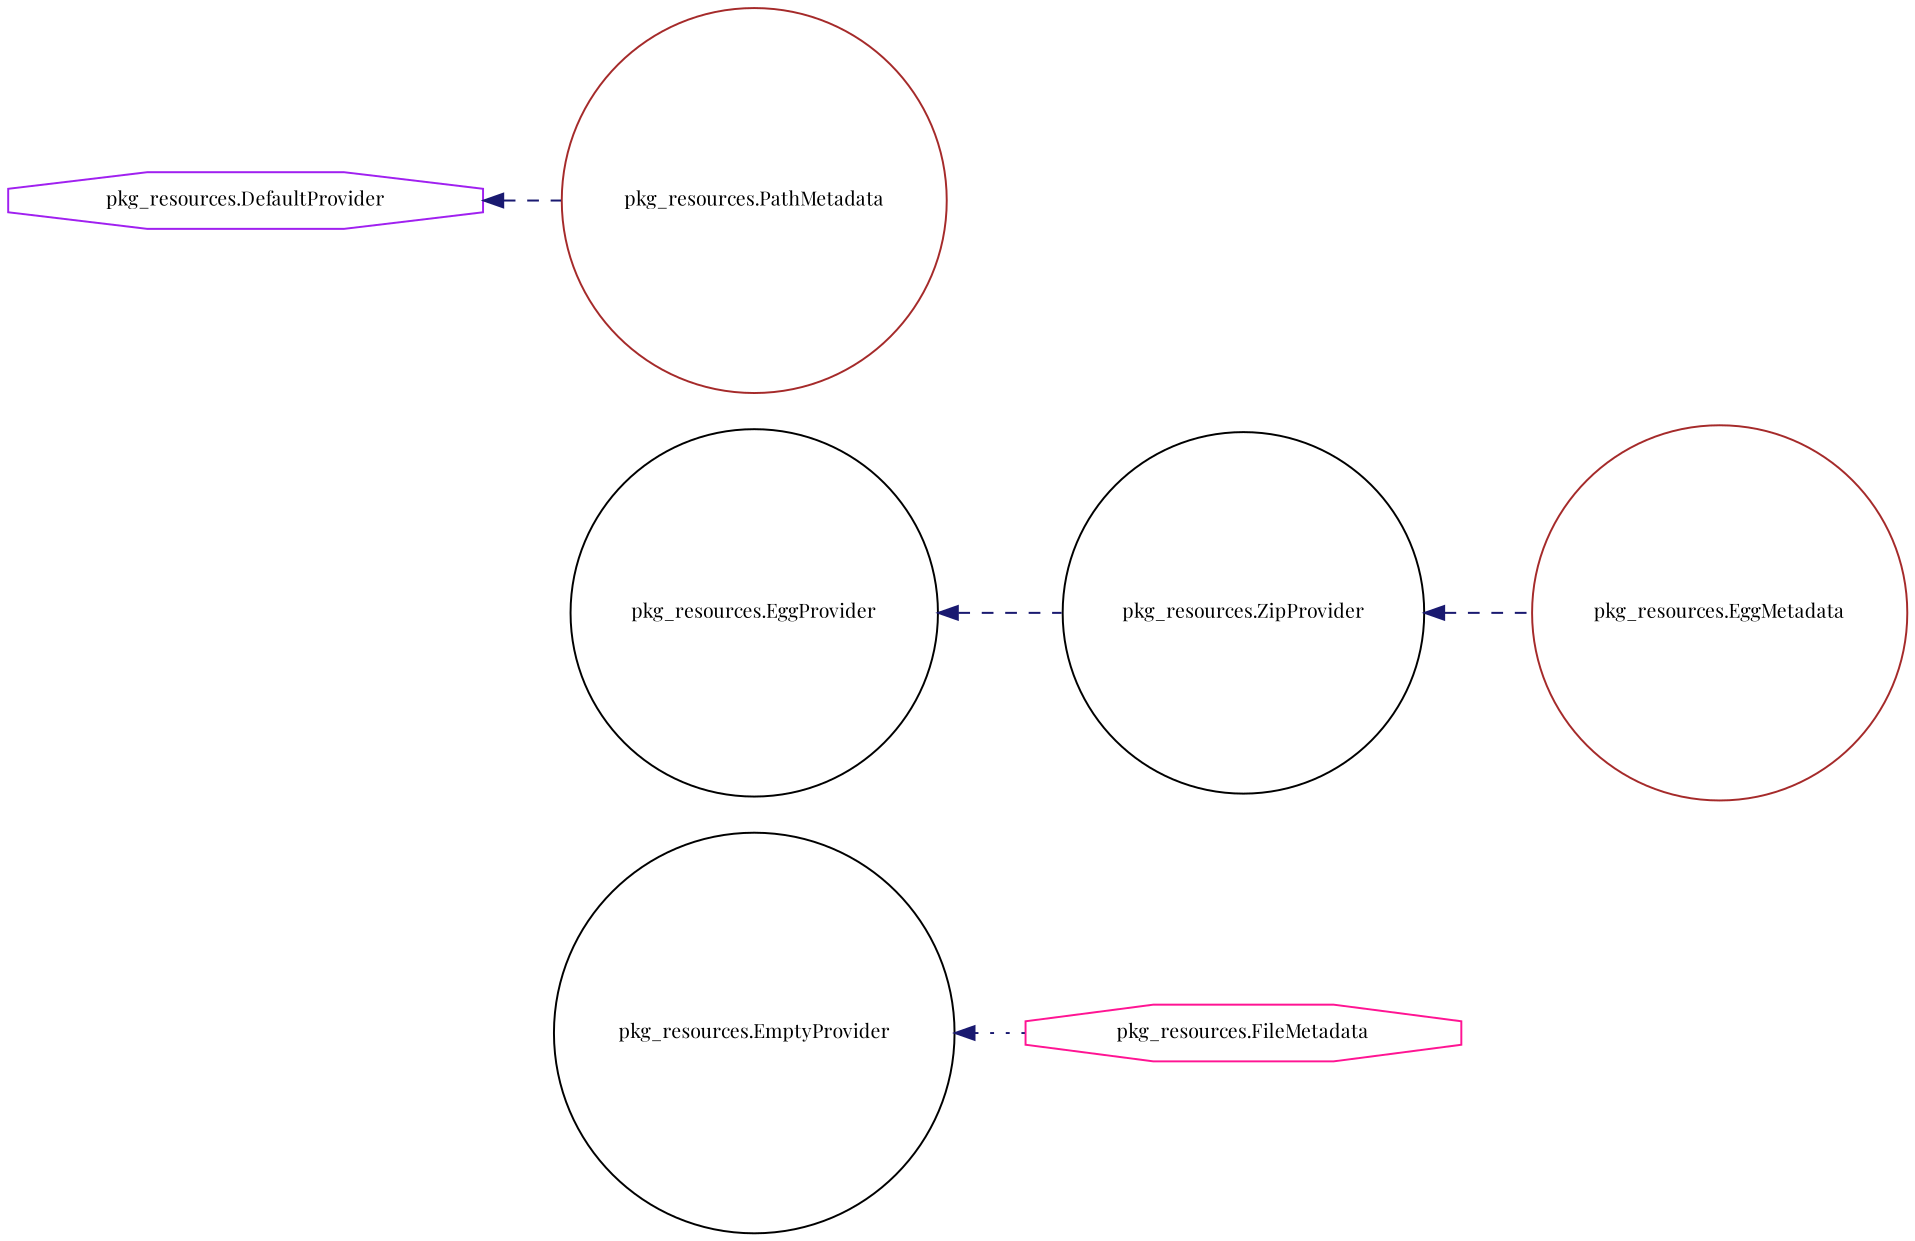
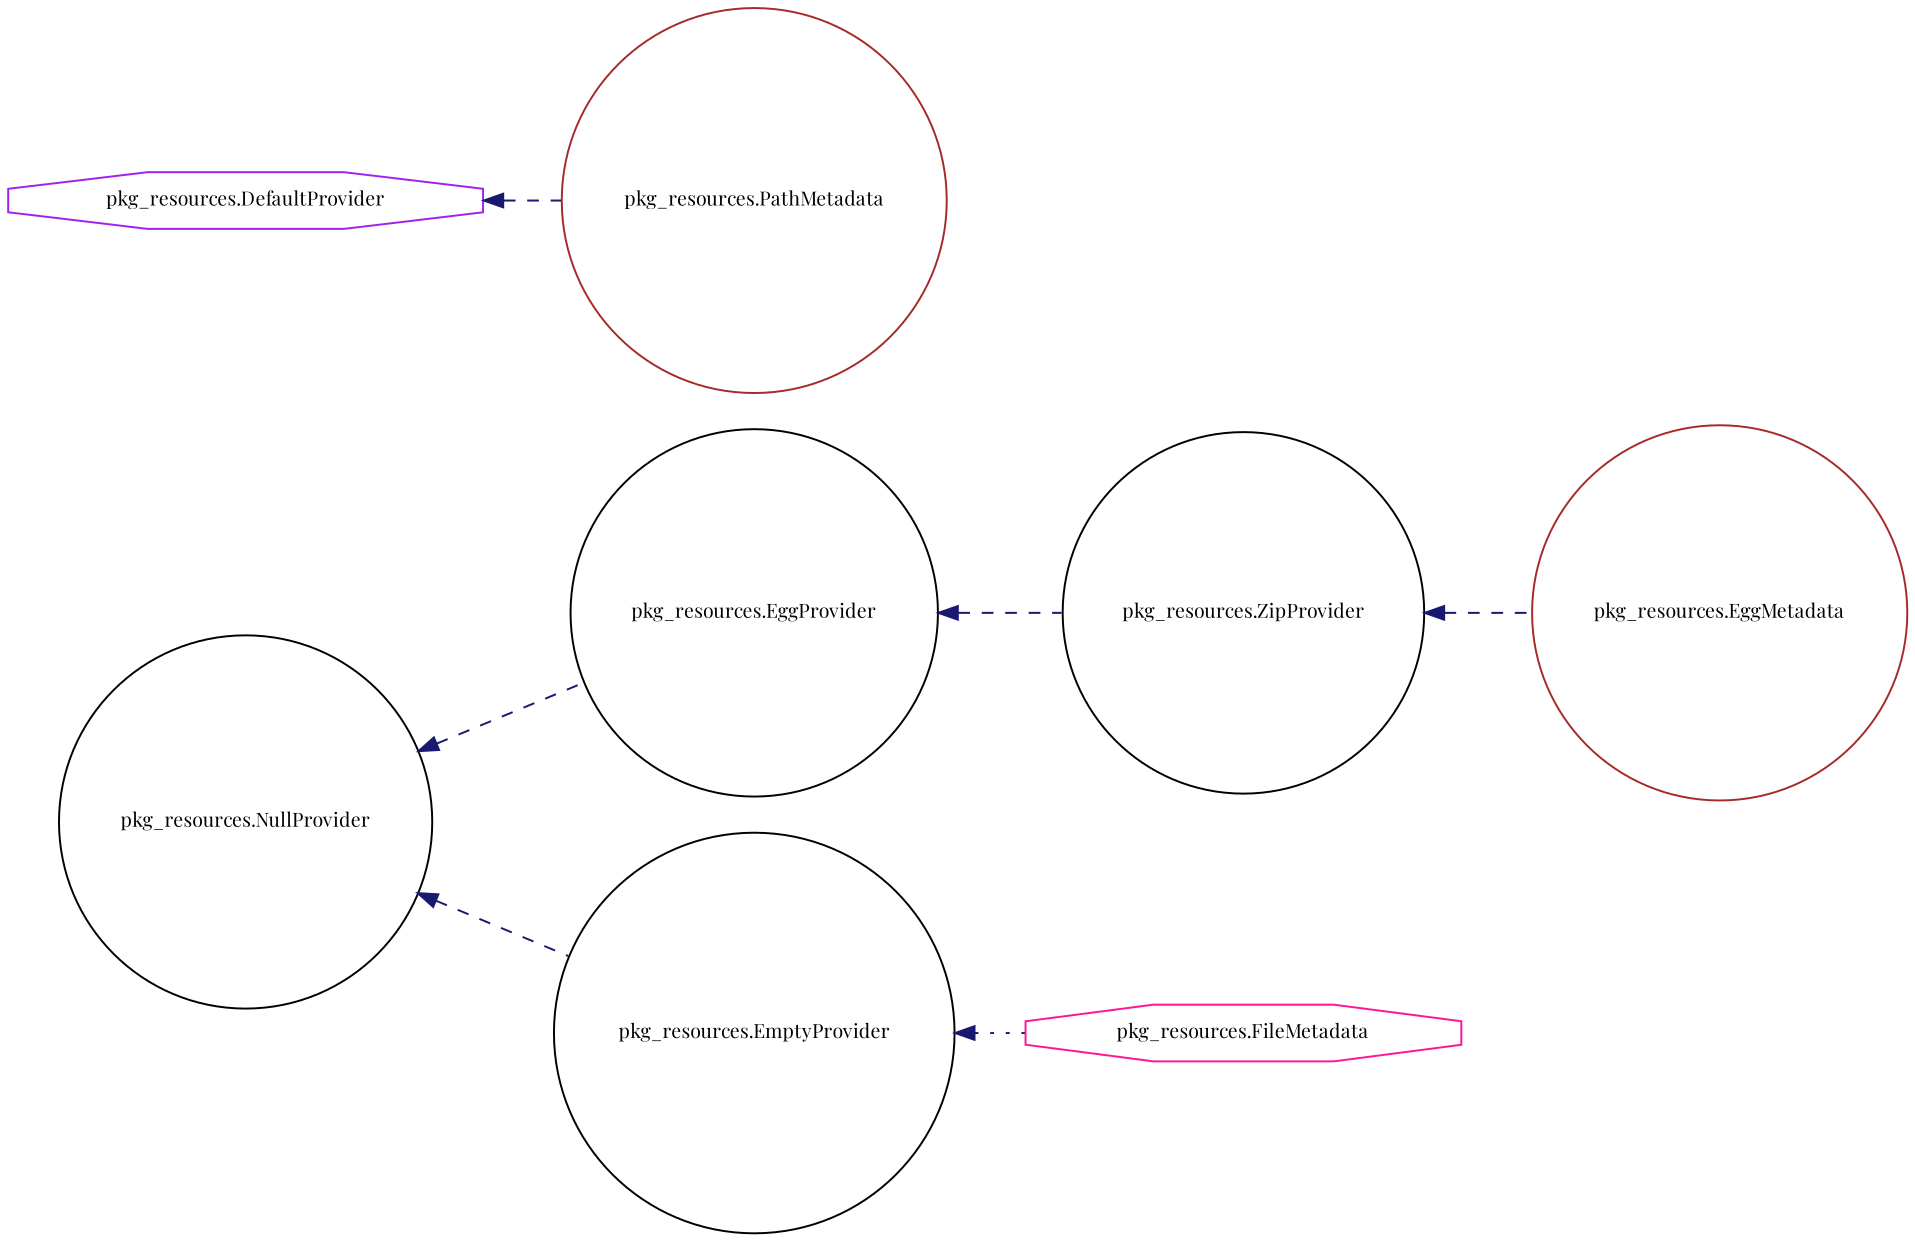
node "pkg_resources.NullProvider": added
